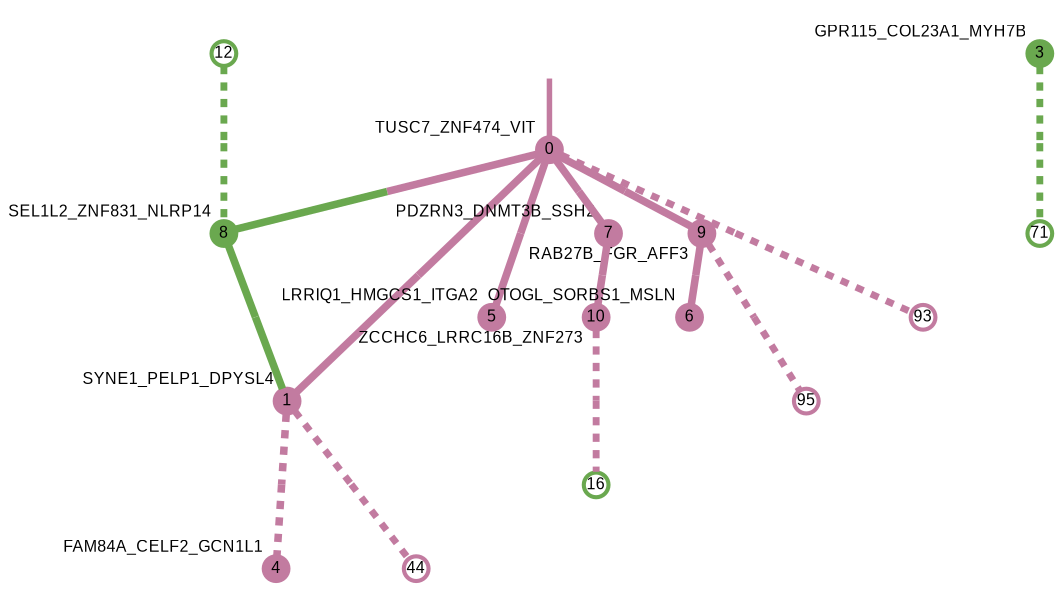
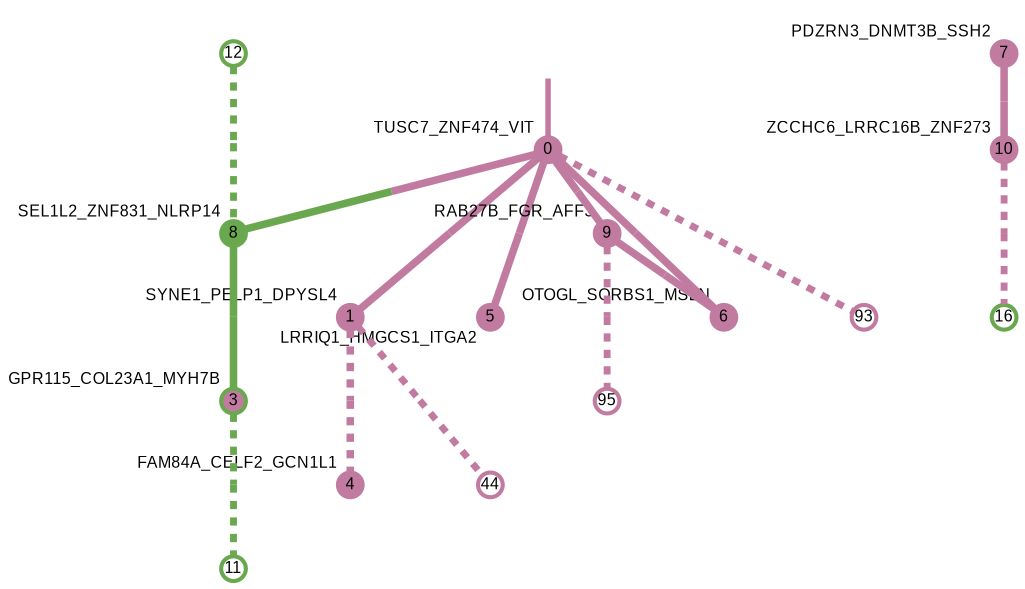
node "3 GPR115_COL23A1_MYH7B": fillcolor #6aa84fff -> #c27ba0ff
edge "0 TUSC7_ZNF474_VIT" -> "7 PDZRN3_DNMT3B_SSH2": now "0 TUSC7_ZNF474_VIT" -> "6 OTOGL_SORBS1_MSLN"
node "71": label "71" -> "11"
edge "8 SEL1L2_ZNF831_NLRP14" -> "1 SYNE1_PELP1_DPYSL4": now "8 SEL1L2_ZNF831_NLRP14" -> "3 GPR115_COL23A1_MYH7B"
